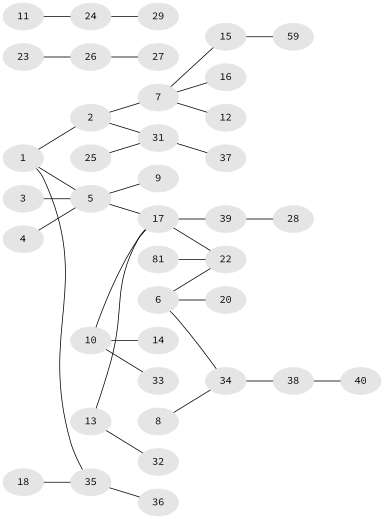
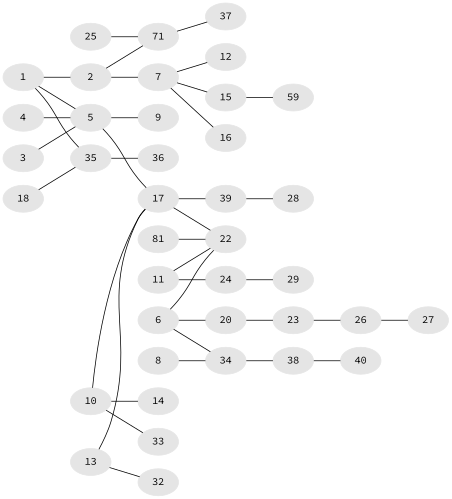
node "31": label "31" -> "71"
edge "22" -- "11": added
edge "20" -- "23": added
